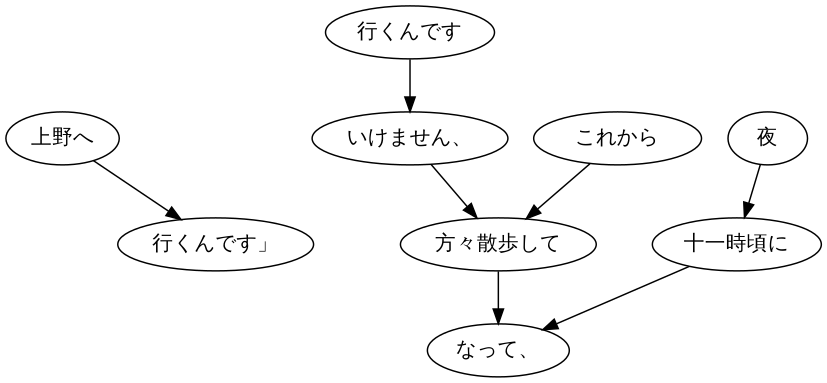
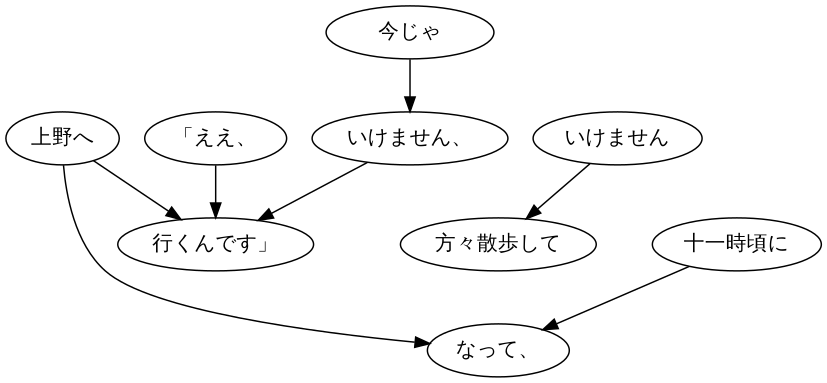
node "行くんです": label "行くんです" -> "今じゃ"
node "「ええ、": added
node "これから": label "これから" -> "いけません"
node "夜": removed
edge "いけません、" -> "方々散歩して": now "いけません、" -> "行くんです」"
edge "方々散歩して" -> "なって、": now "上野へ" -> "なって、"
